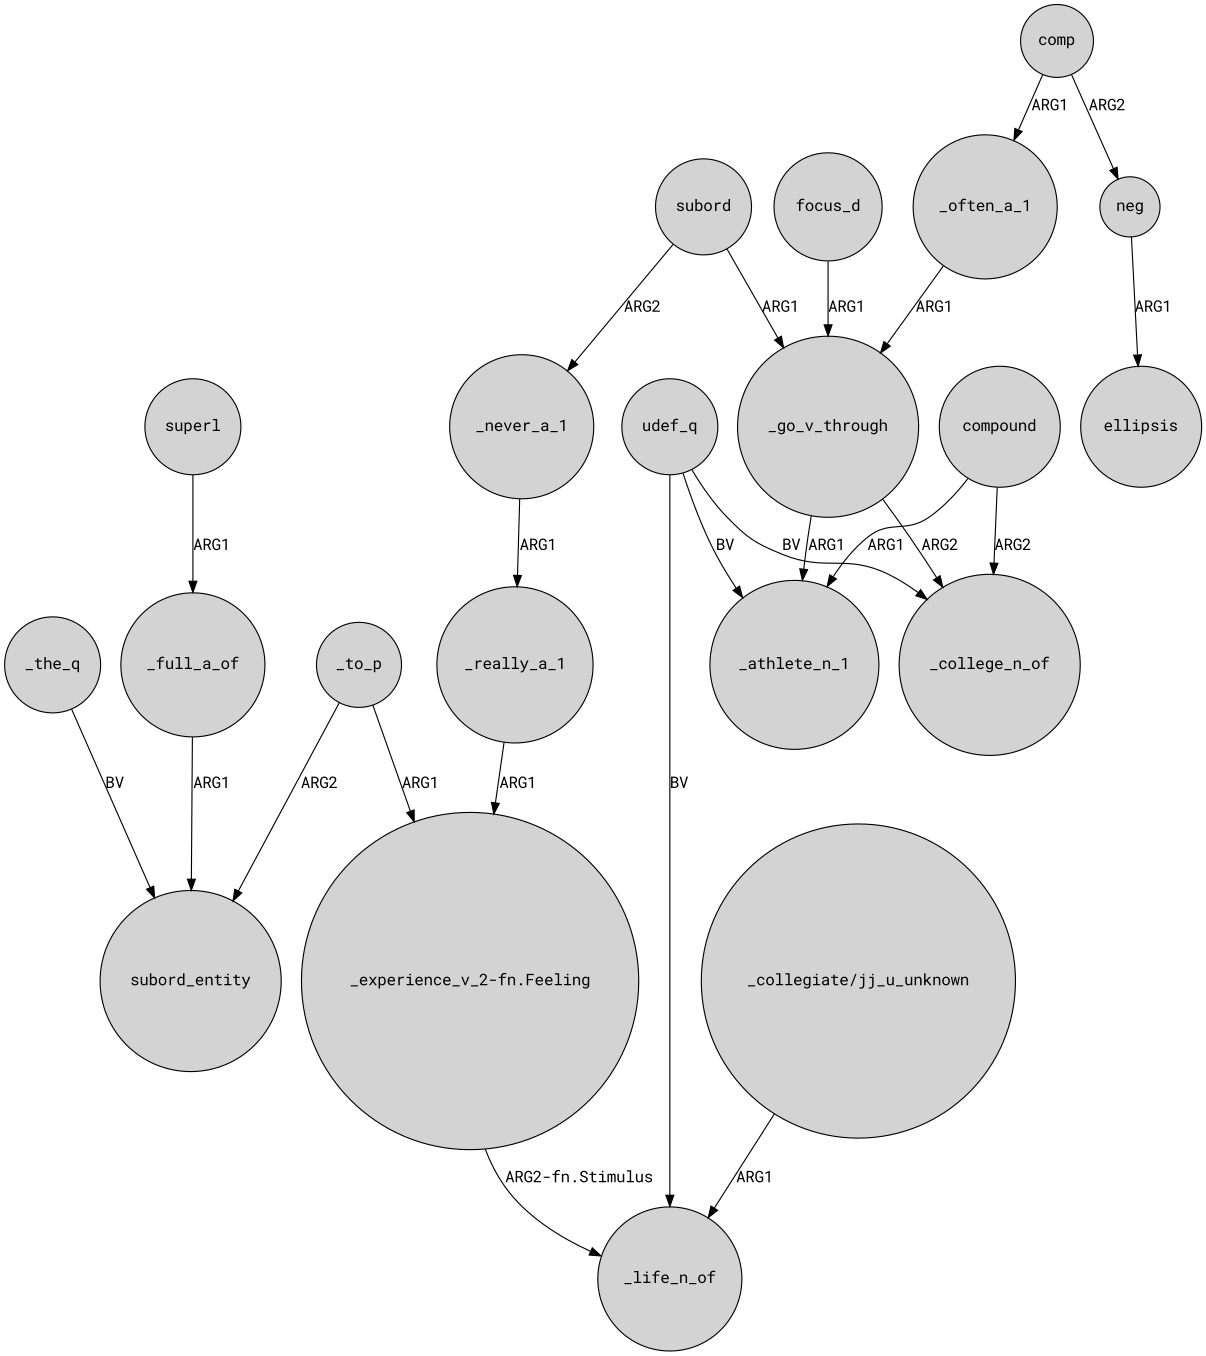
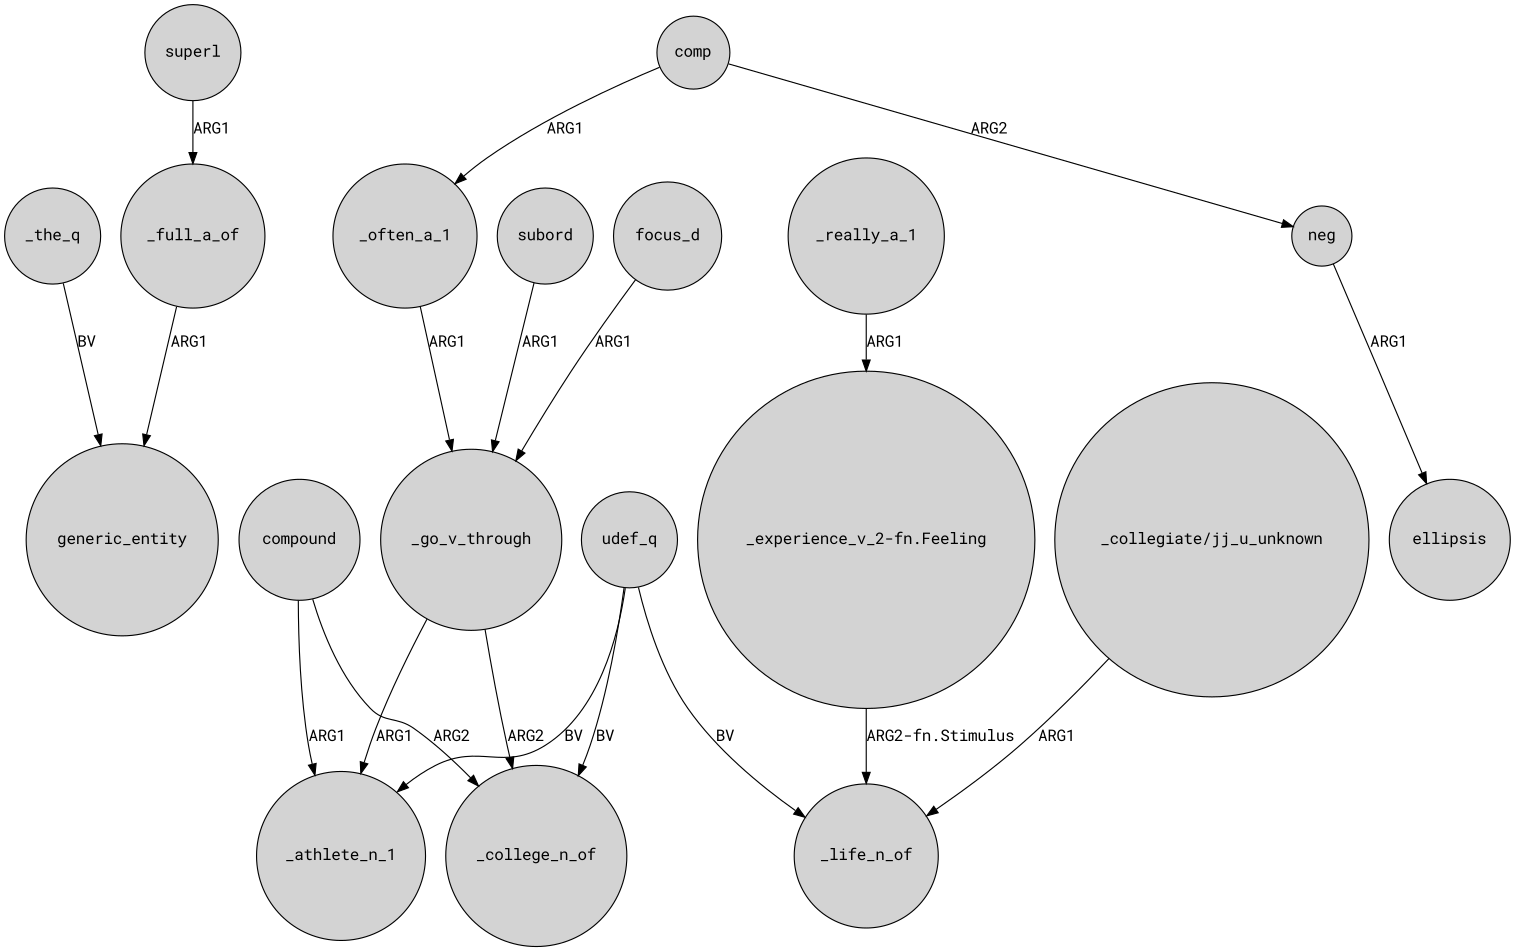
node "_never_a_1": removed
node "_to_p": removed
node "subord_entity": label "subord_entity" -> "generic_entity"
